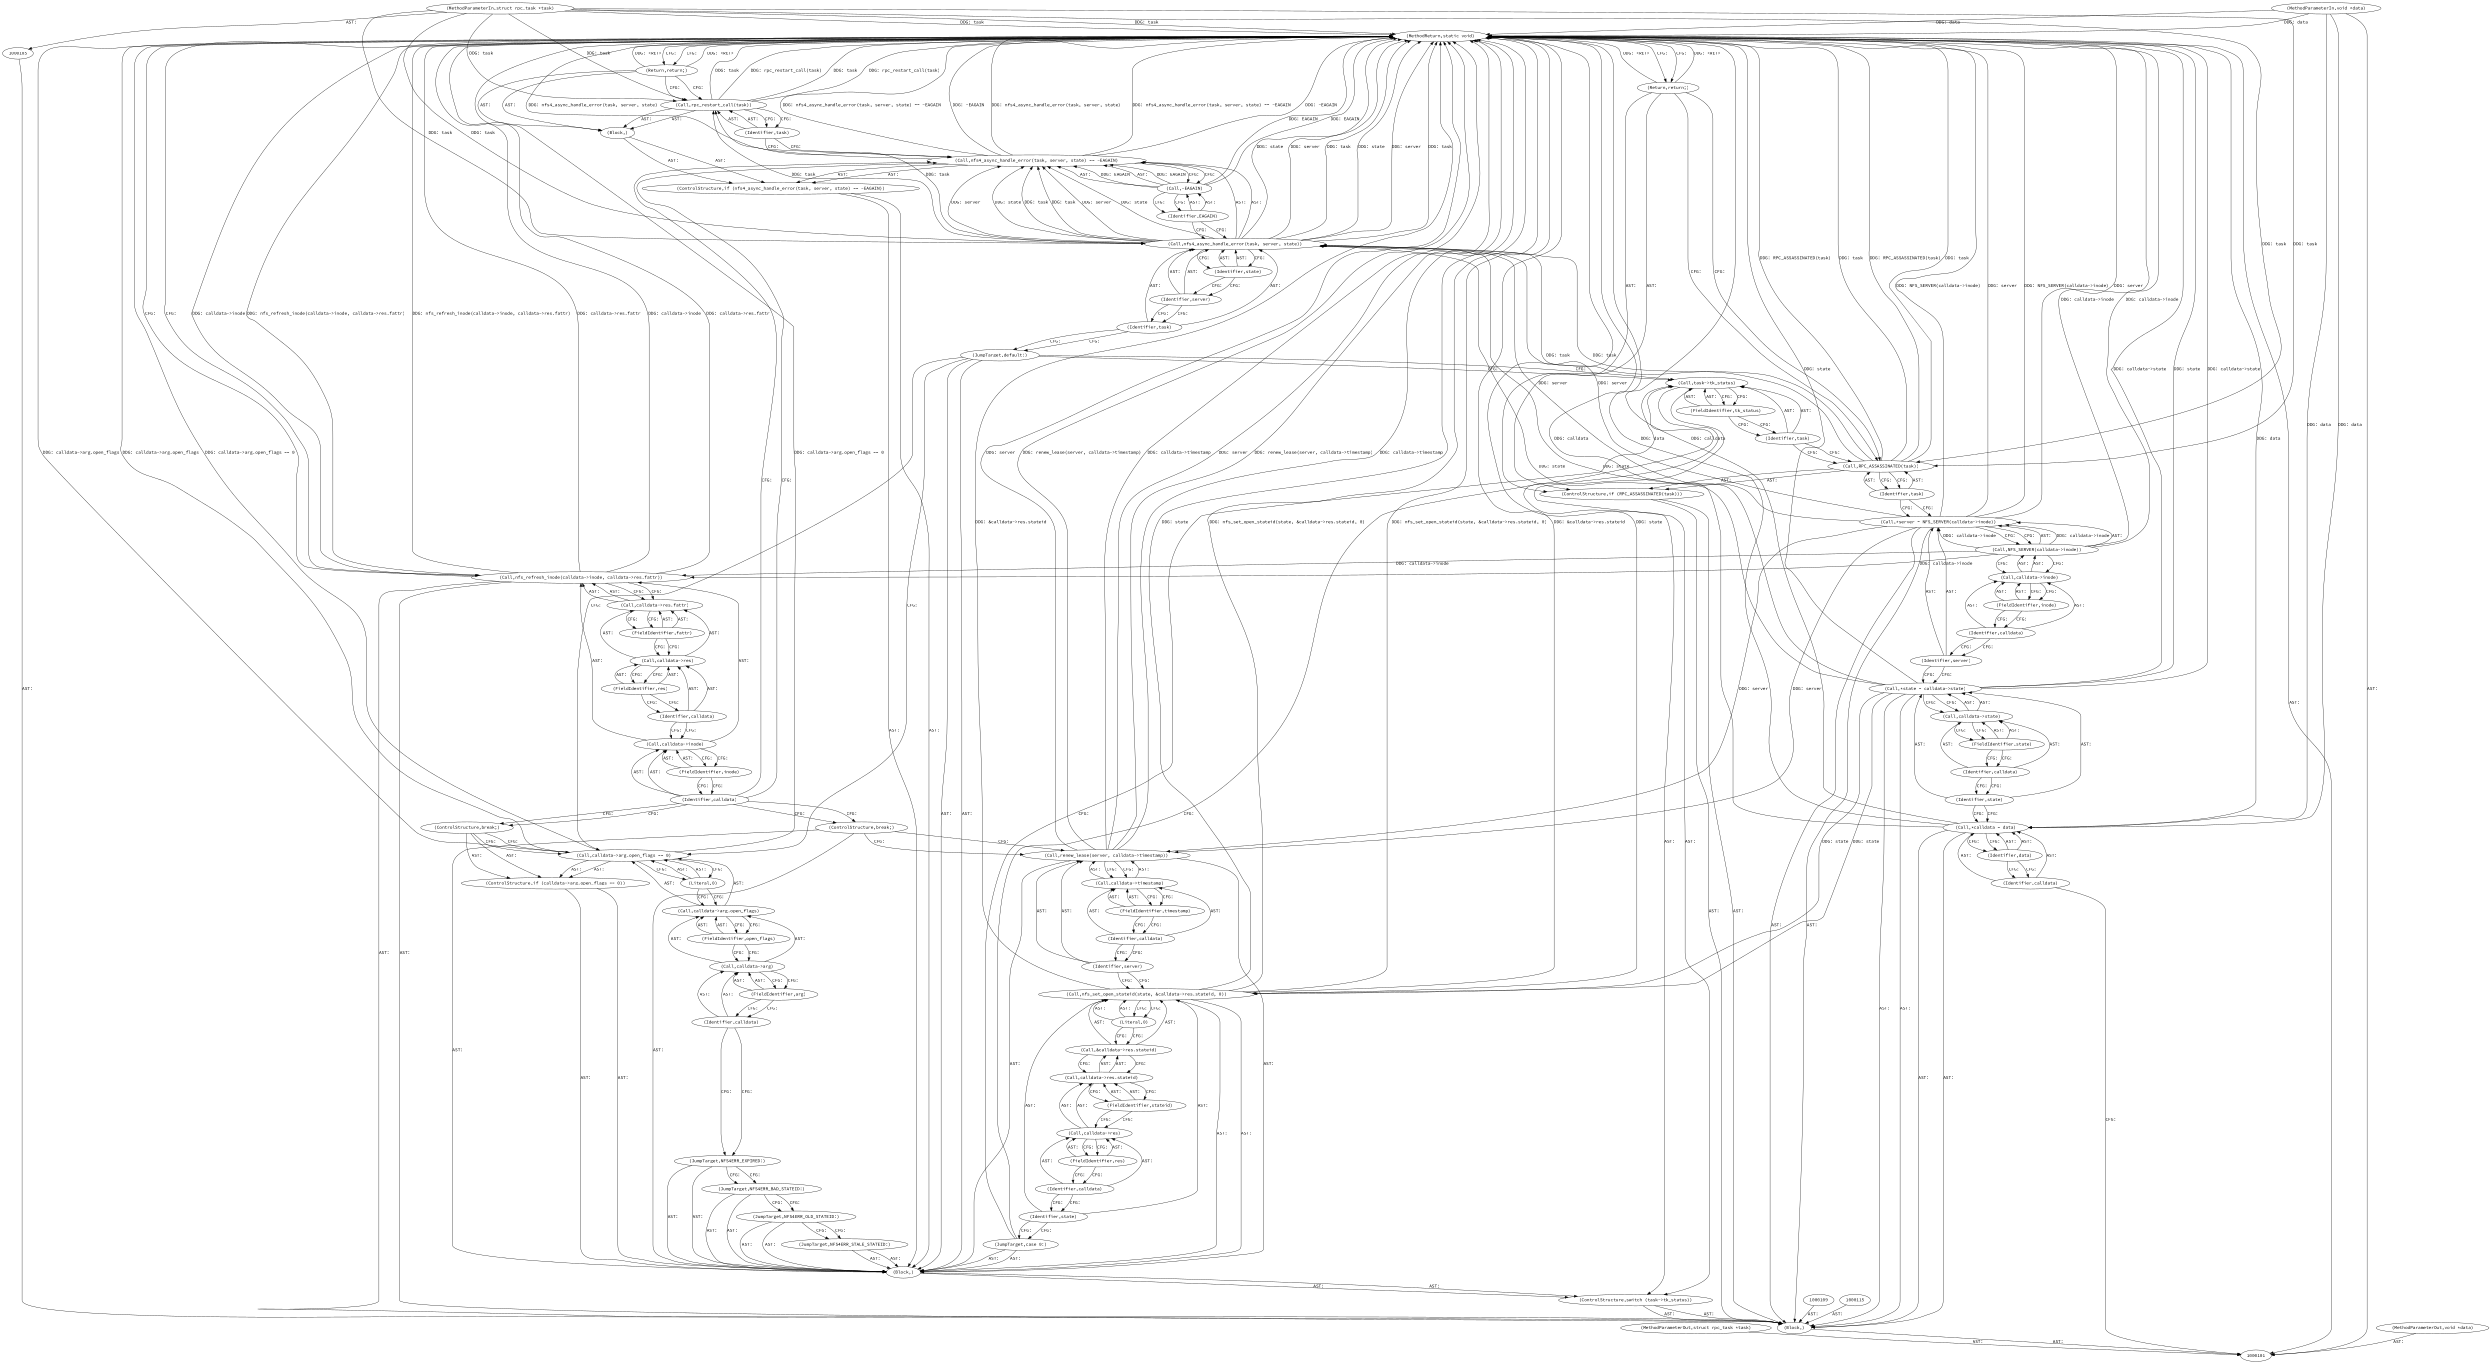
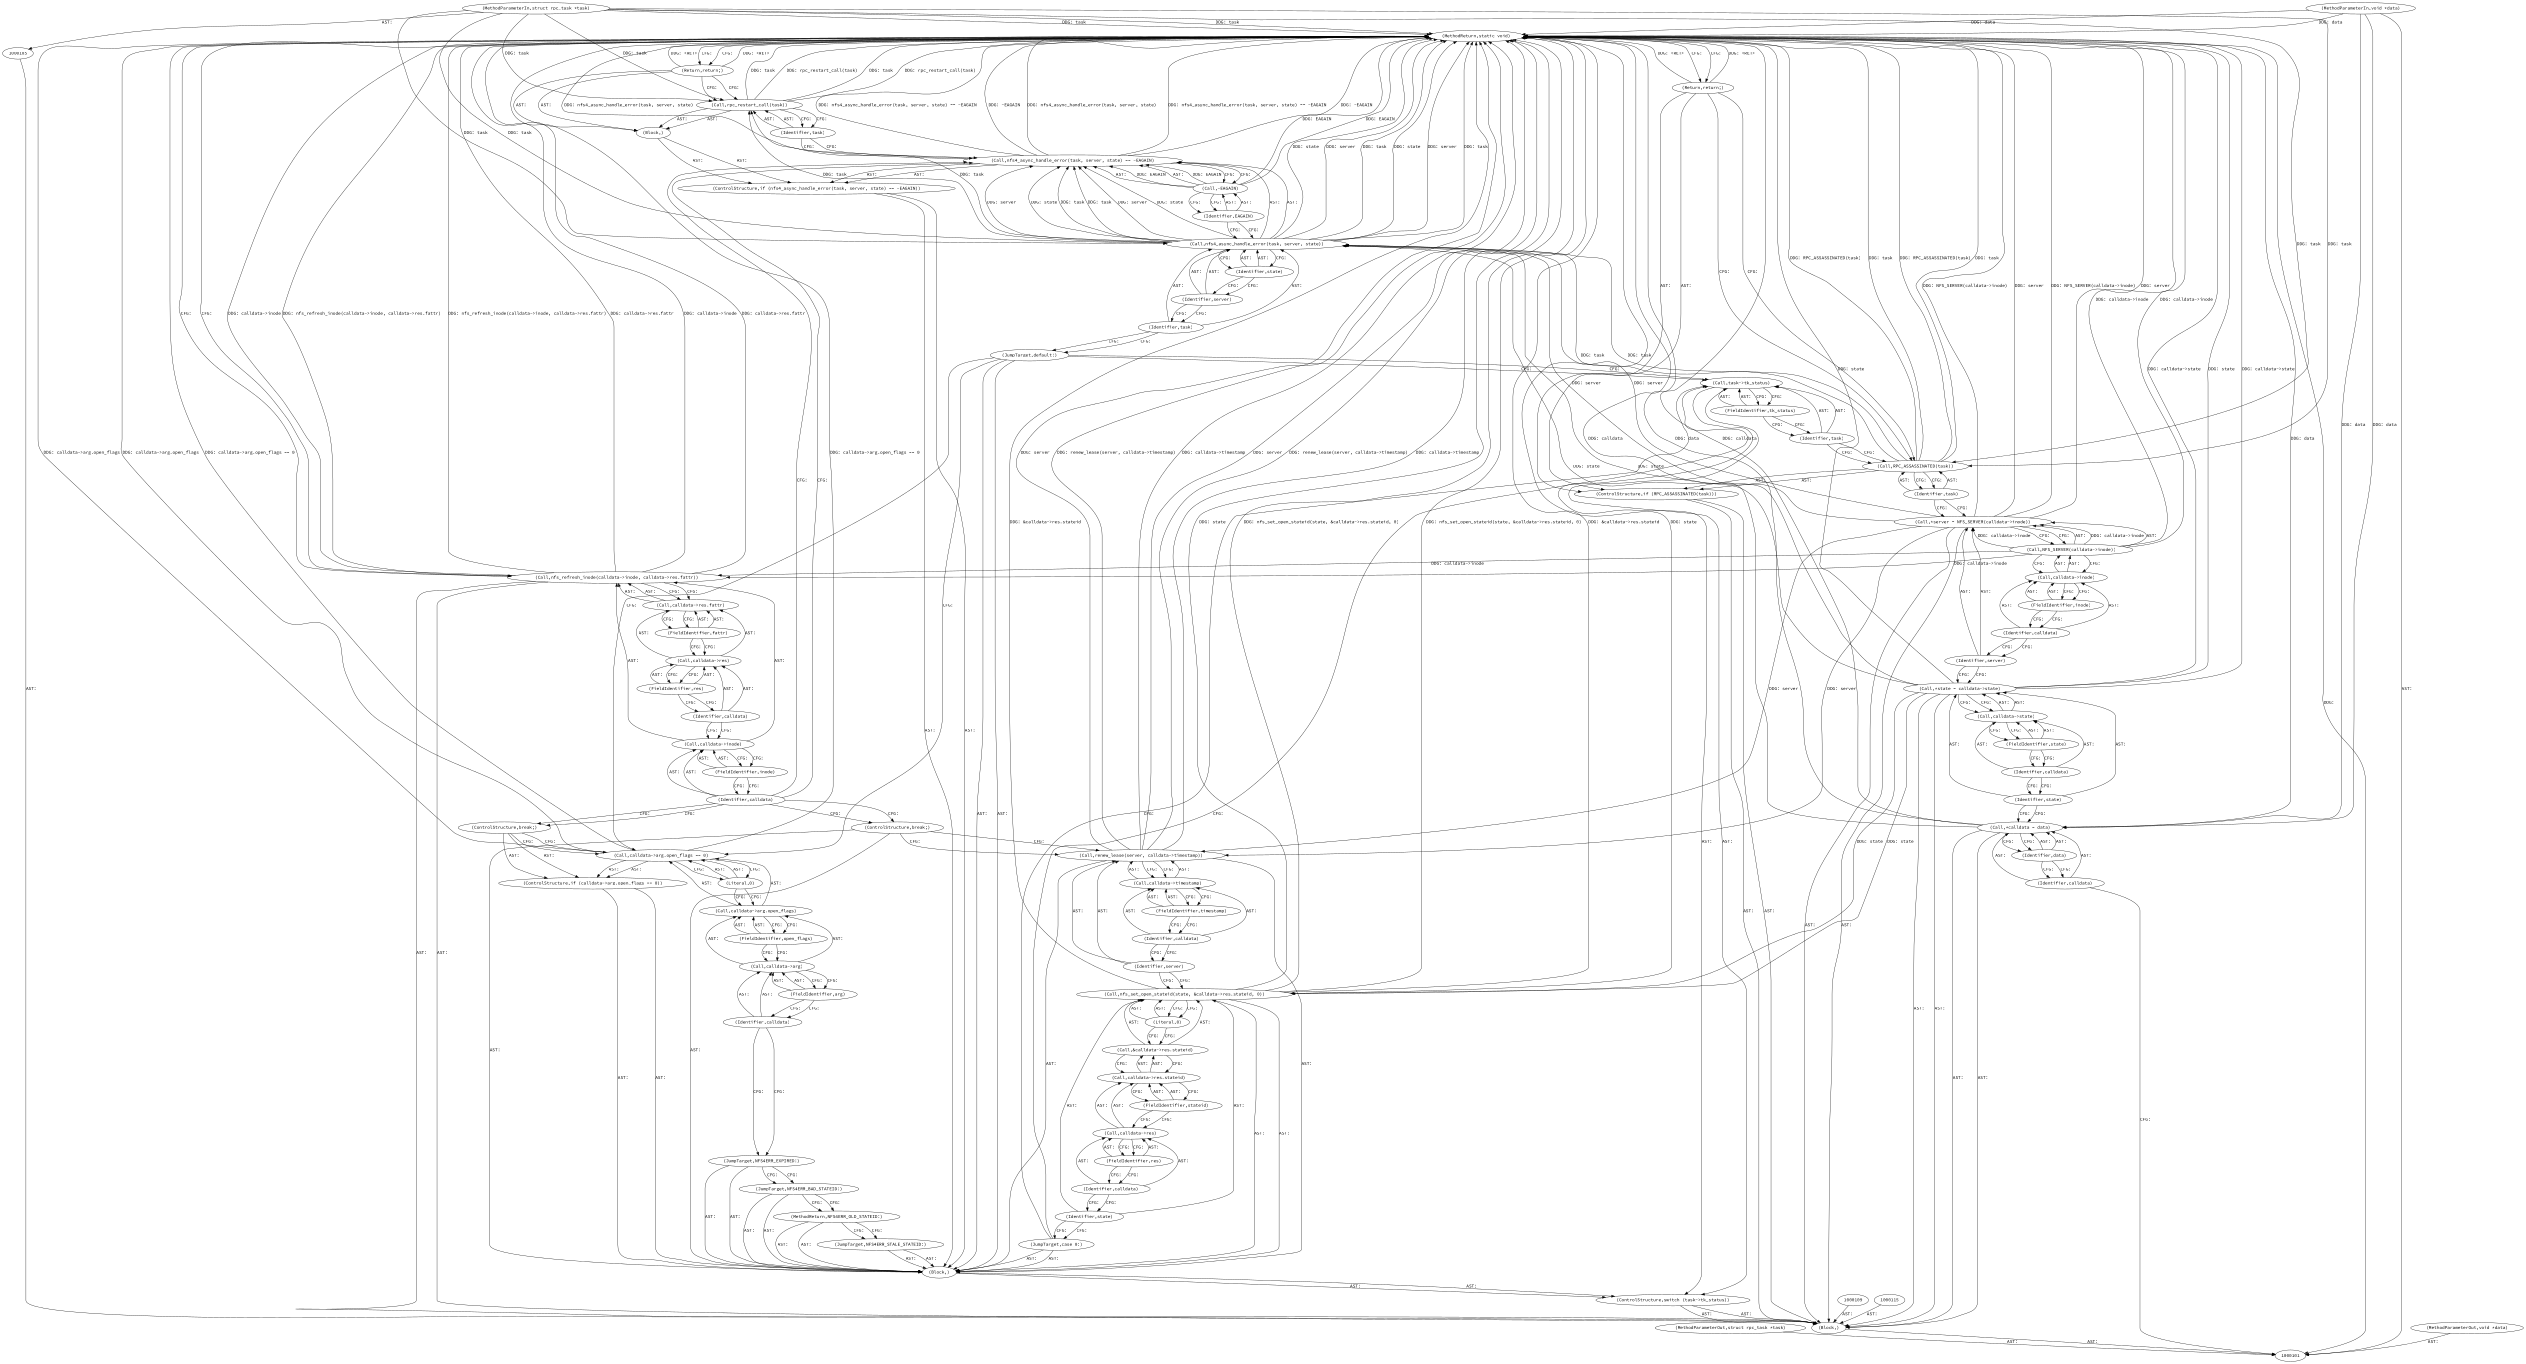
edge "(MethodReturn,static void)" -> "1000101": label "AST: " -> "DDG: "
node "(JumpTarget,NFS4ERR_OLD_STATEID:)": label "(JumpTarget,NFS4ERR_OLD_STATEID:)" -> "(MethodReturn,NFS4ERR_OLD_STATEID:)"
